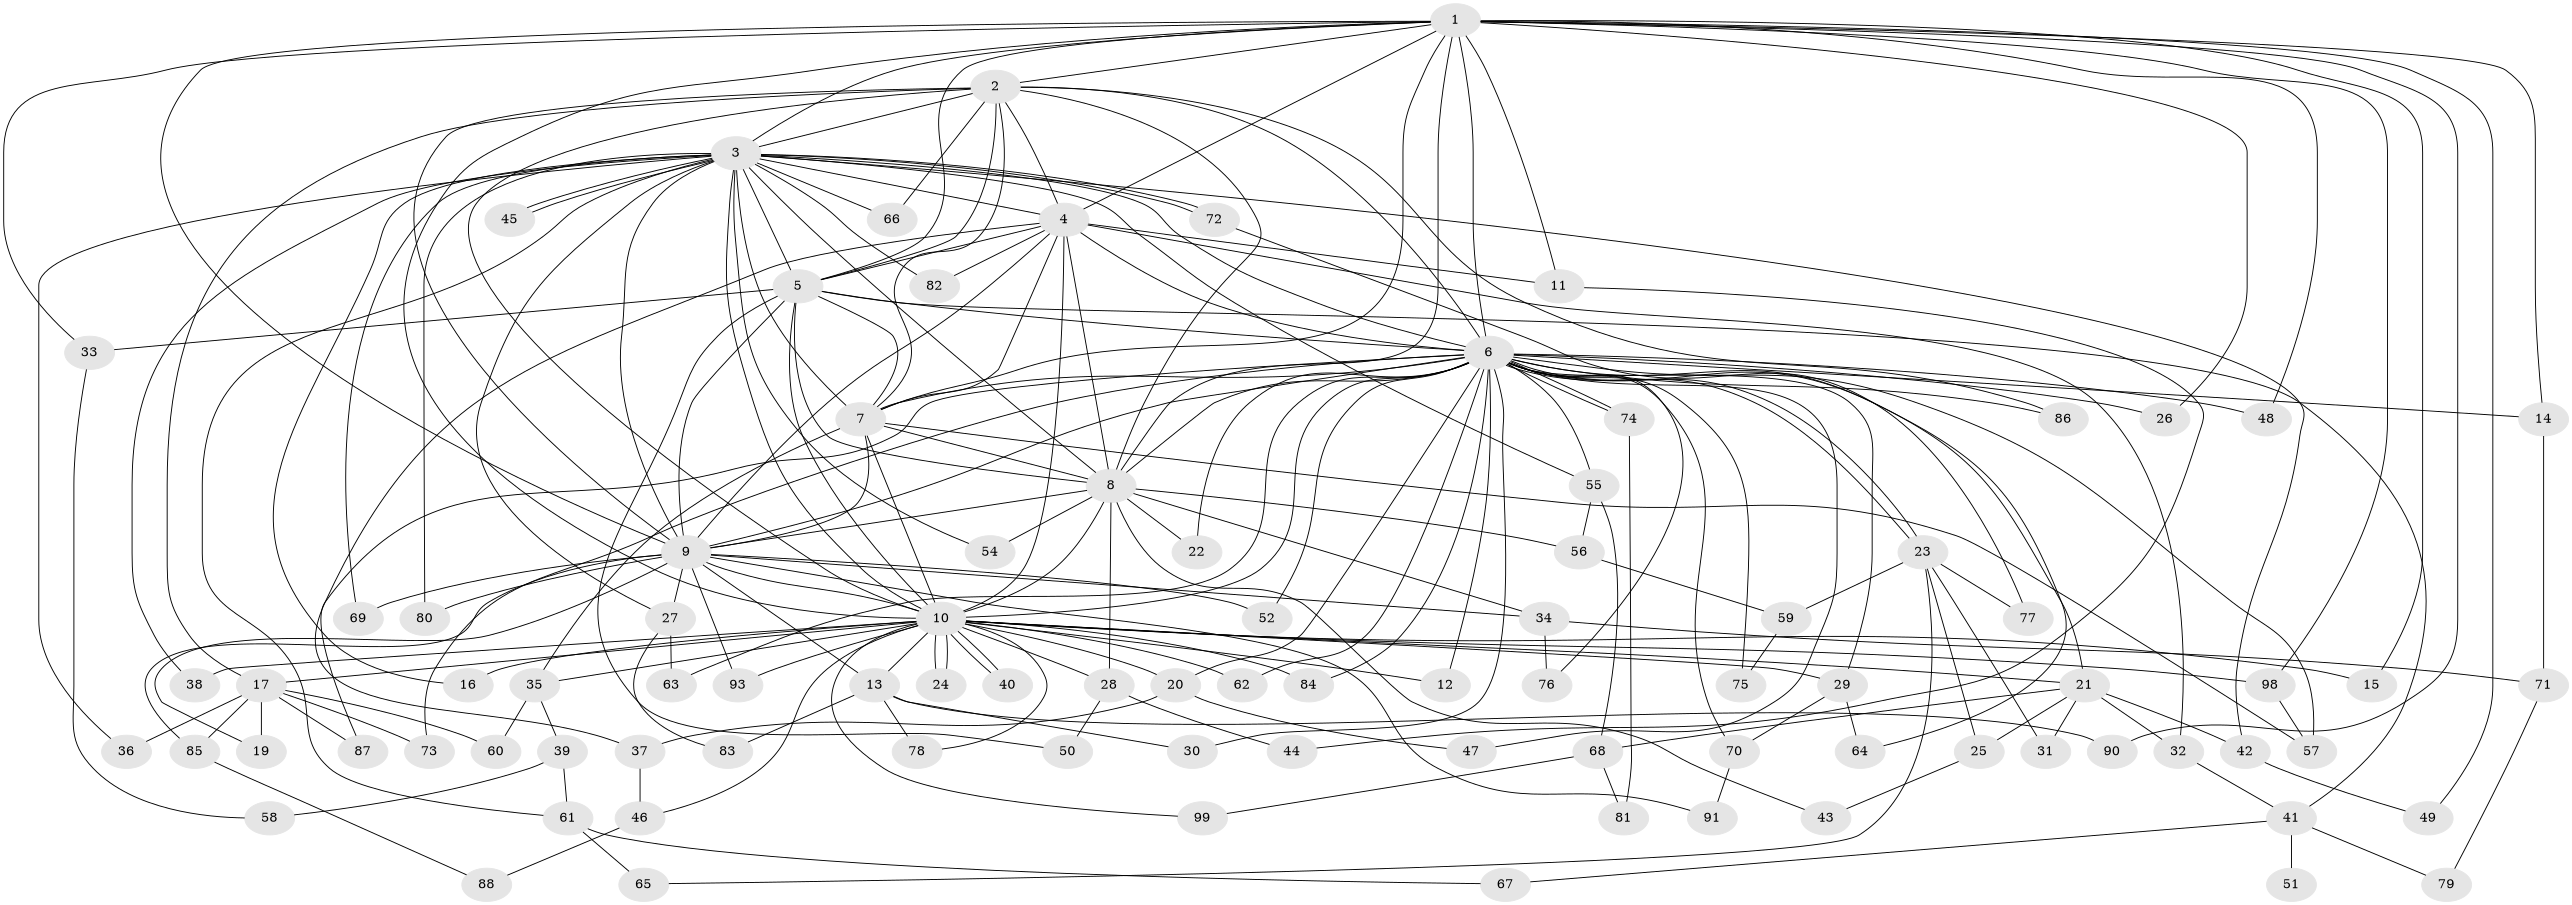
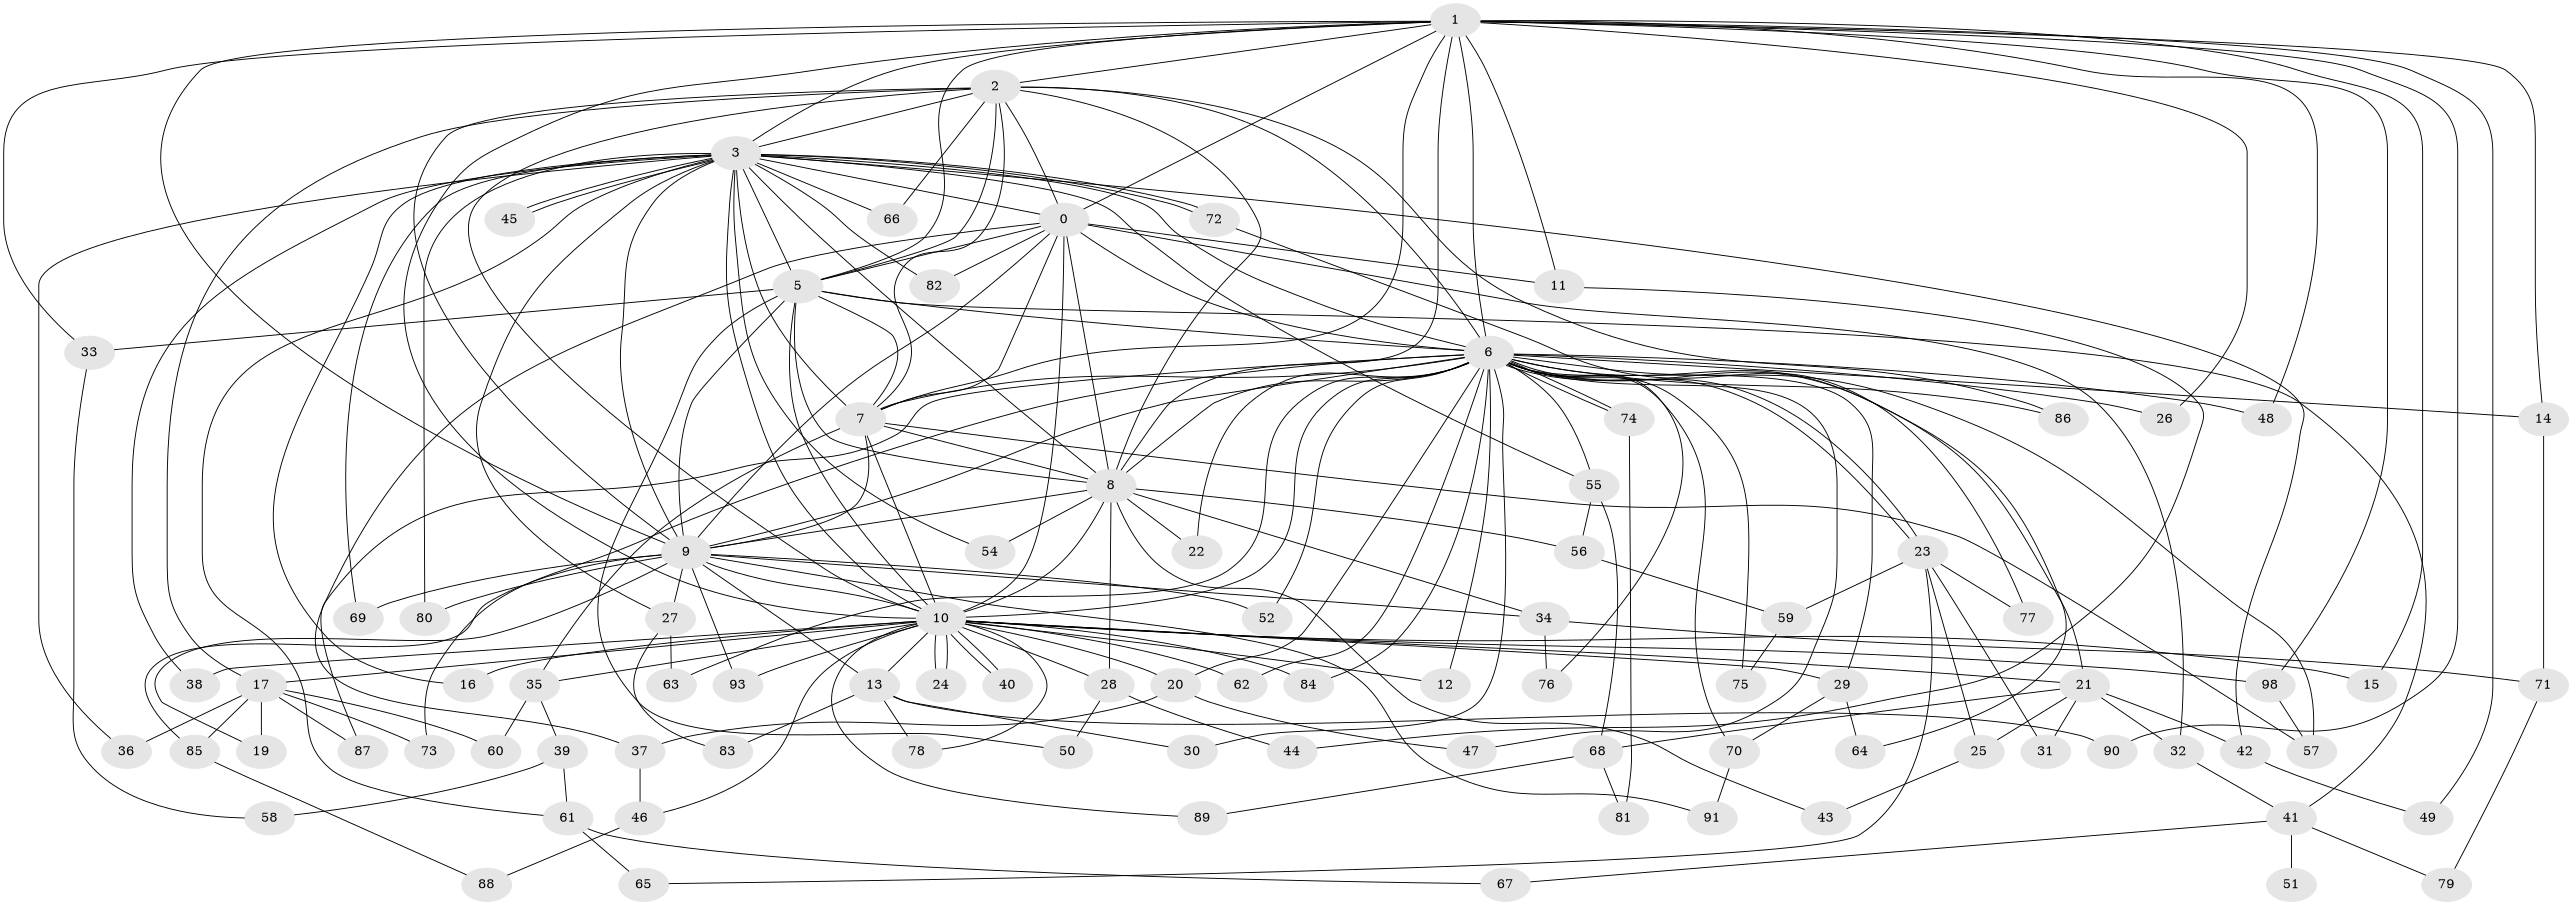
node "4": label "4" -> "0"
node "99": label "99" -> "89"
